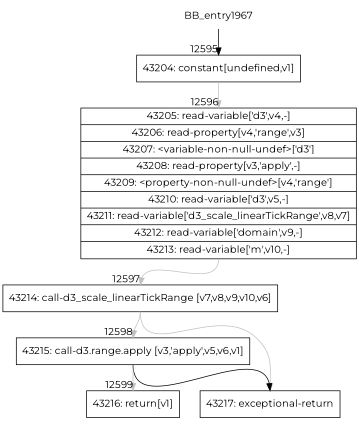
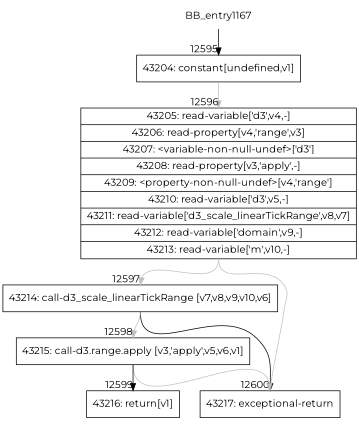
node "BB_entry1967": label "BB_entry1967" -> "BB_entry1167"
edge "43205: read-variable['d3',v4,-]" -> "43217: exceptional-return": added
edge "43214: call-d3_scale_linearTickRange [v7,v8,v9,v10,v6]" -> "43217: exceptional-return": color gray -> black
edge "43215: call-d3.range.apply [v3,'apply',v5,v6,v1]" -> "43216: return[v1]": color gray -> black
edge "43215: call-d3.range.apply [v3,'apply',v5,v6,v1]" -> "43217: exceptional-return": color black -> gray
